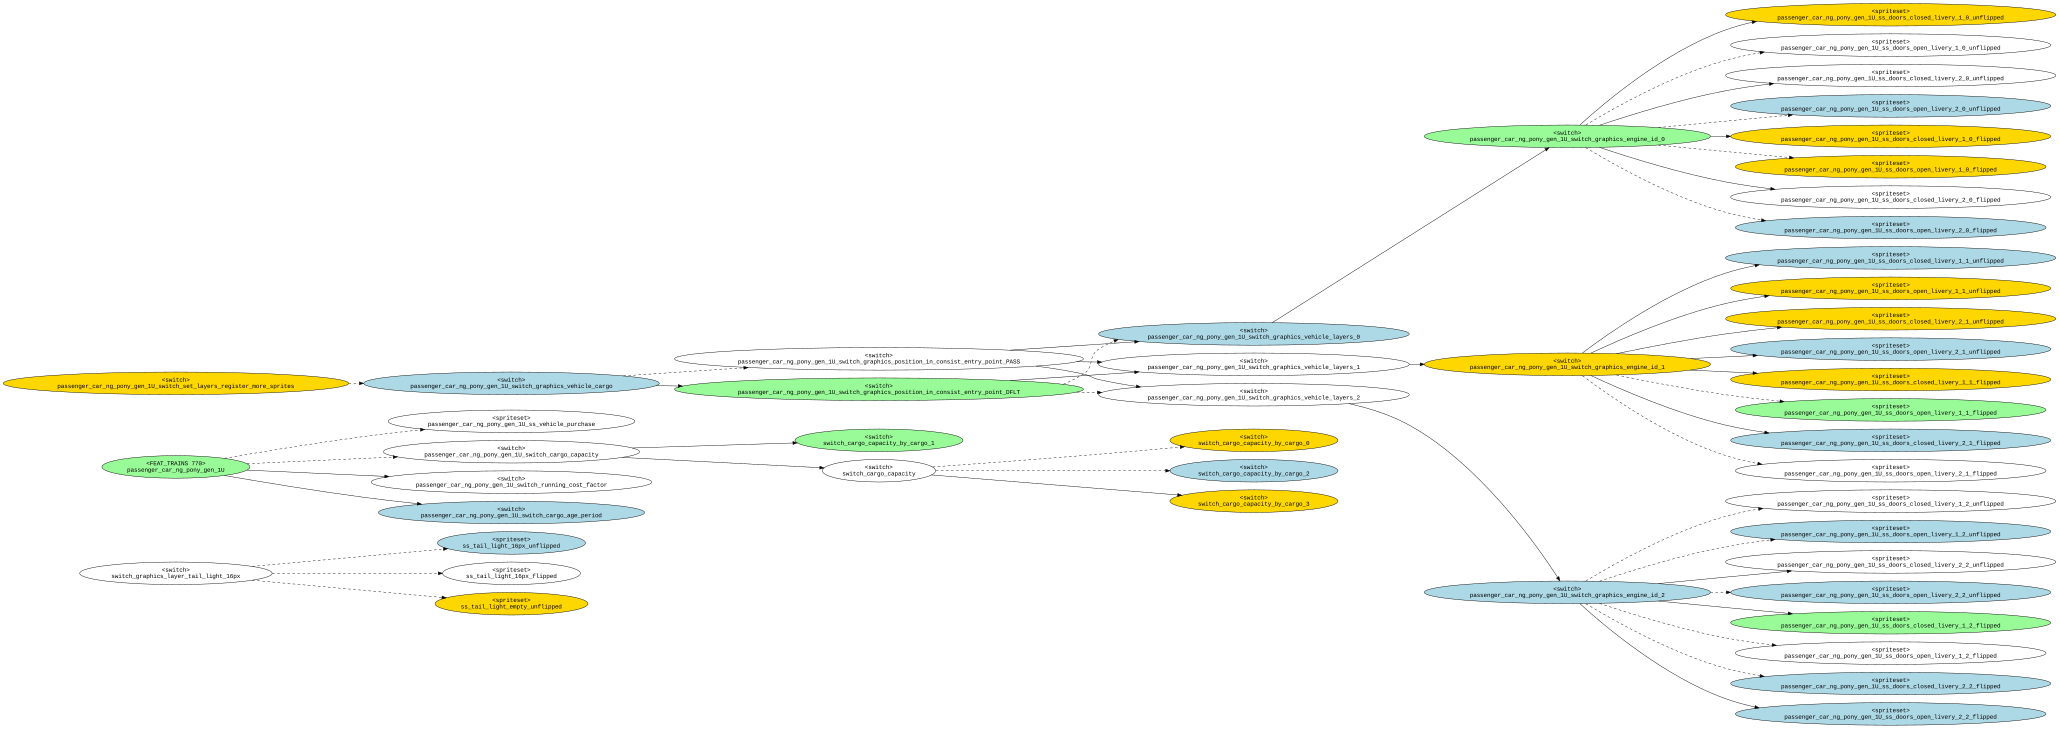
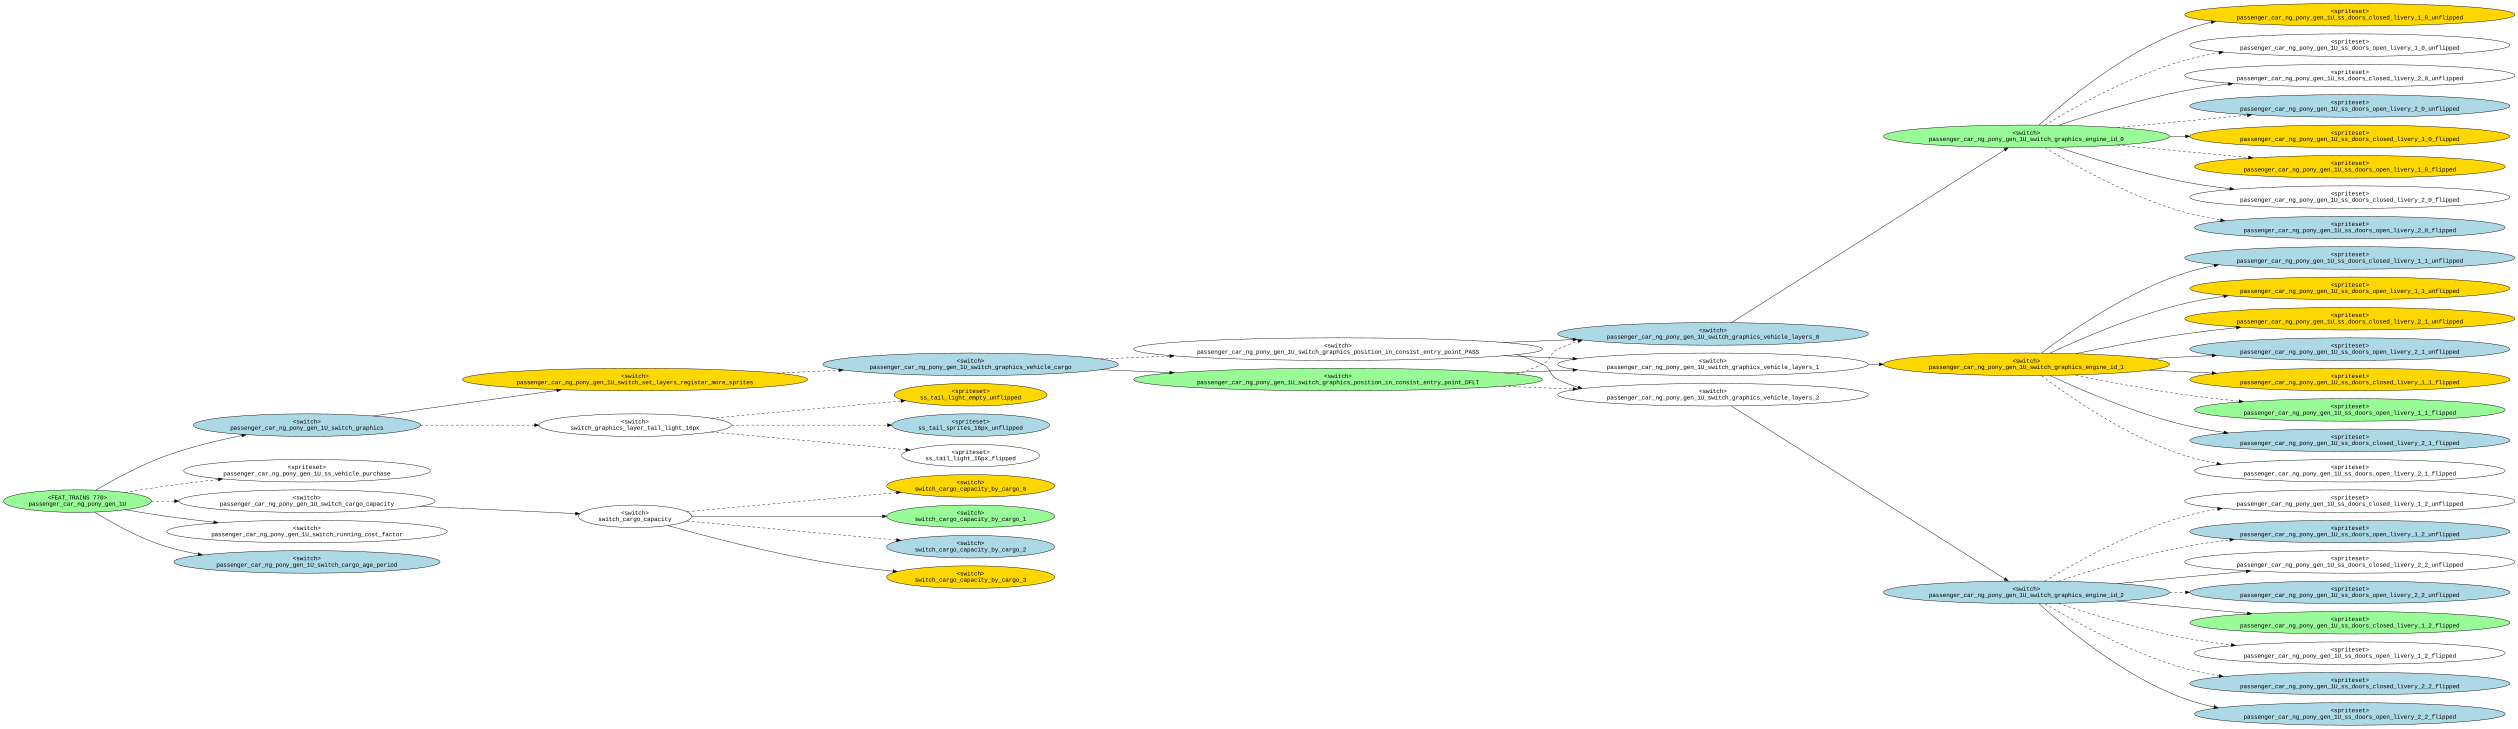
node "<switch> passenger_car_ng_pony_gen_1U_switch_graphics": added
edge "<switch> passenger_car_ng_pony_gen_1U_switch_cargo_capacity" -> "<switch> switch_cargo_capacity_by_cargo_1": now "<switch> switch_cargo_capacity" -> "<switch> switch_cargo_capacity_by_cargo_1"
node "<spriteset> ss_tail_light_16px_unflipped": label "<spriteset> ss_tail_light_16px_unflipped" -> "<spriteset> ss_tail_sprites_16px_unflipped"
